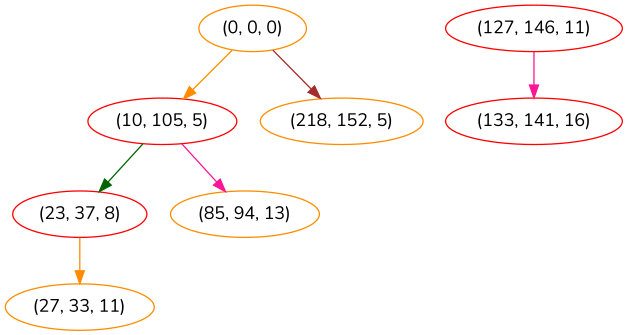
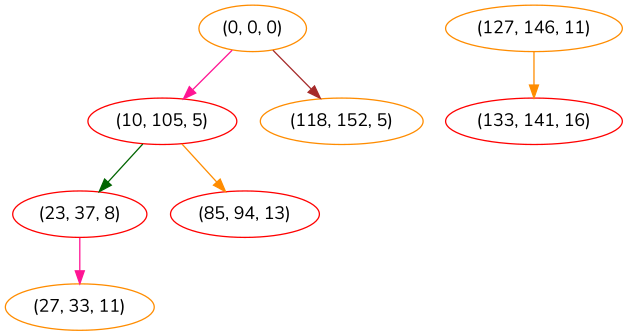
node "(127, 146, 11)": color red -> darkorange
edge "(127, 146, 11)" -> "(133, 141, 16)": color deeppink -> darkorange
edge "(0, 0, 0)" -> "(10, 105, 5)": color darkorange -> deeppink
node "(218, 152, 5)": label "(218, 152, 5)" -> "(118, 152, 5)"
edge "(10, 105, 5)" -> "(85, 94, 13)": color deeppink -> darkorange
node "(85, 94, 13)": color darkorange -> red
edge "(23, 37, 8)" -> "(27, 33, 11)": color darkorange -> deeppink
